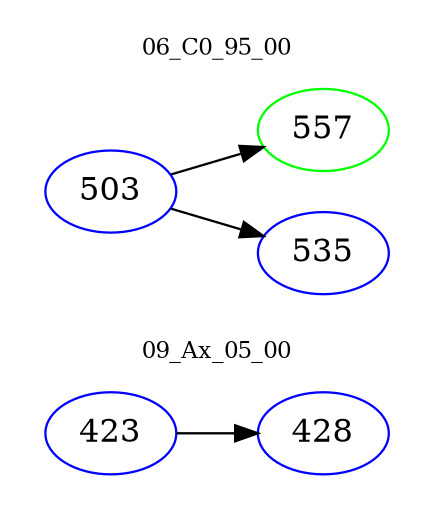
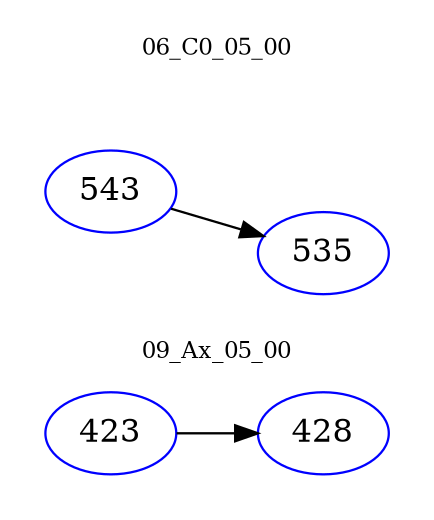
cluster "06_C0_95_00": label "06_C0_95_00" -> "06_C0_05_00"
node "557": removed
node "503": label "503" -> "543"
